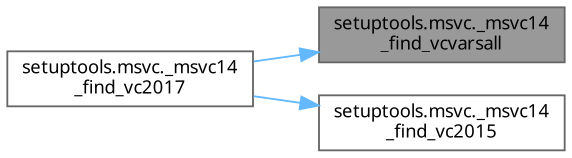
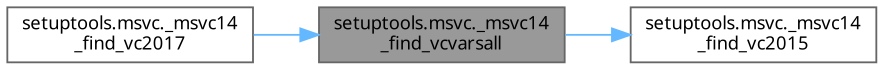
edge "setuptools.msvc._msvc14 _find_vc2017" -> "setuptools.msvc._msvc14 _find_vc2015": now "setuptools.msvc._msvc14 _find_vcvarsall" -> "setuptools.msvc._msvc14 _find_vc2015"
